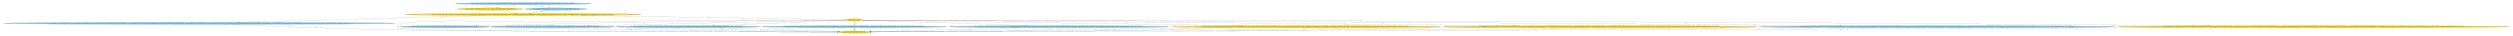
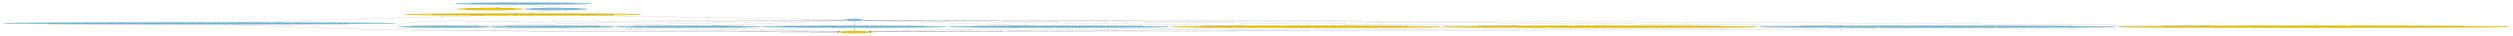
node "'jmp dword [esi*4+0x804f414]',": fillcolor gold -> skyblue
